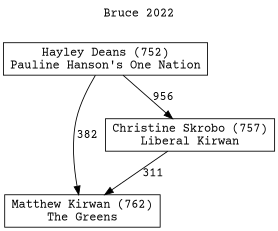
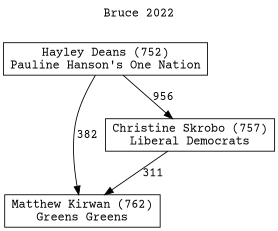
node "Christine Skrobo (757) Liberal Kirwan": label "Christine Skrobo (757) Liberal Kirwan" -> "Christine Skrobo (757) Liberal Democrats"
node "Matthew Kirwan (762) The Greens": label "Matthew Kirwan (762) The Greens" -> "Matthew Kirwan (762) Greens Greens"
